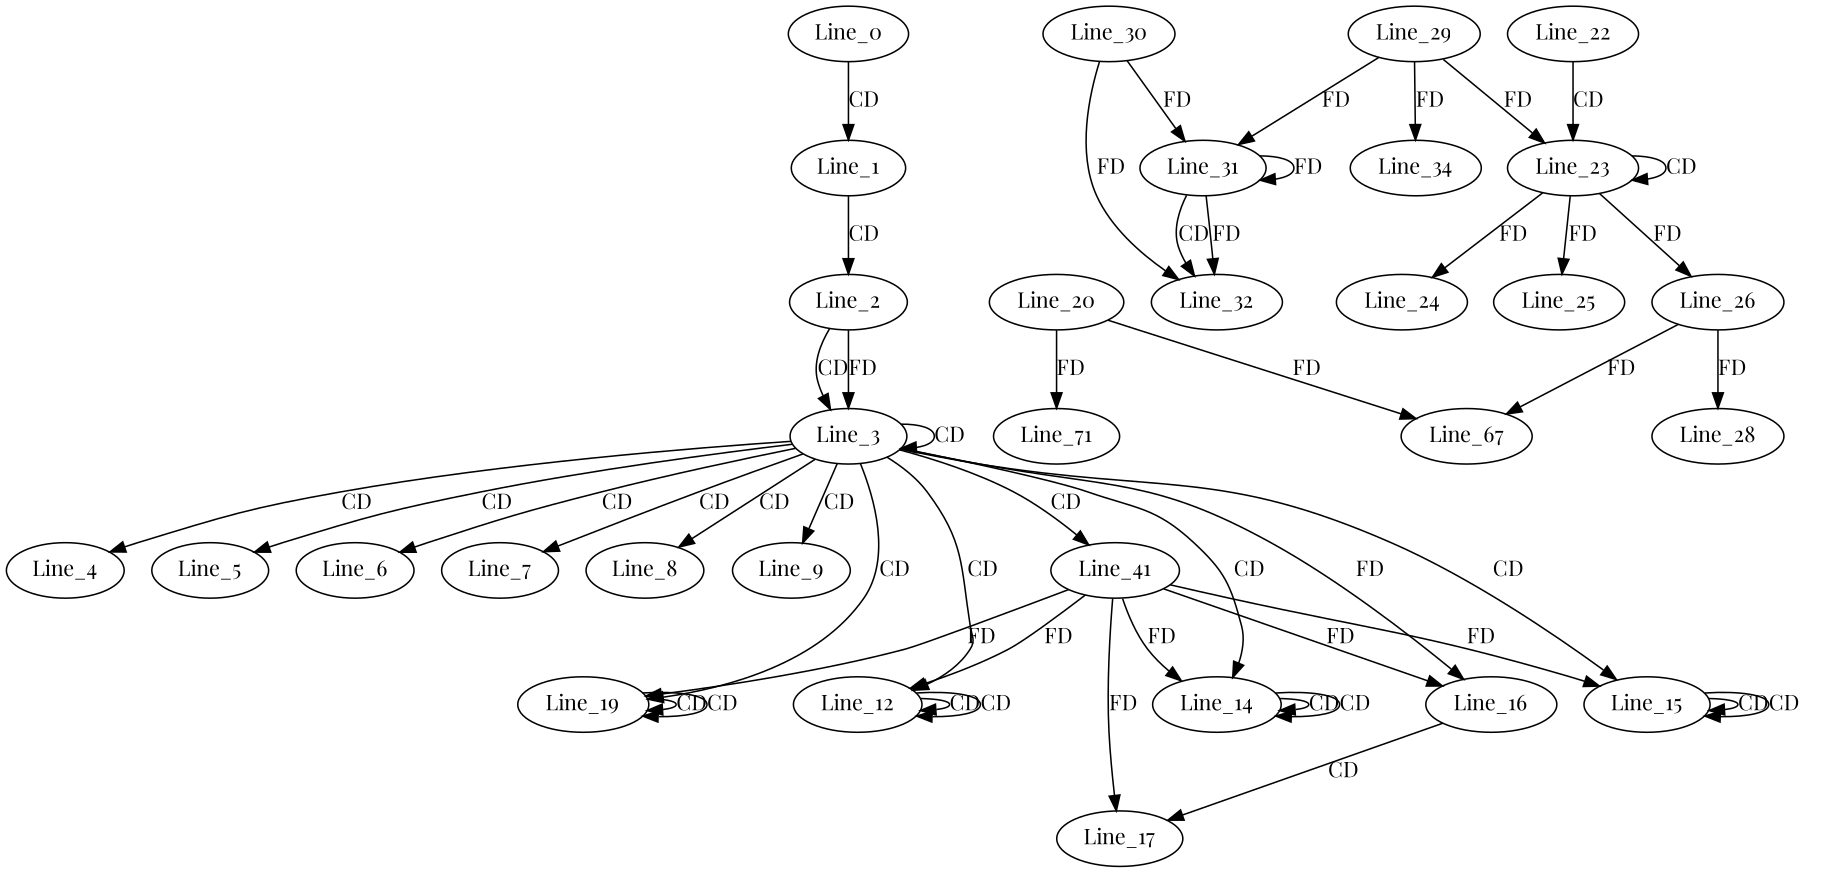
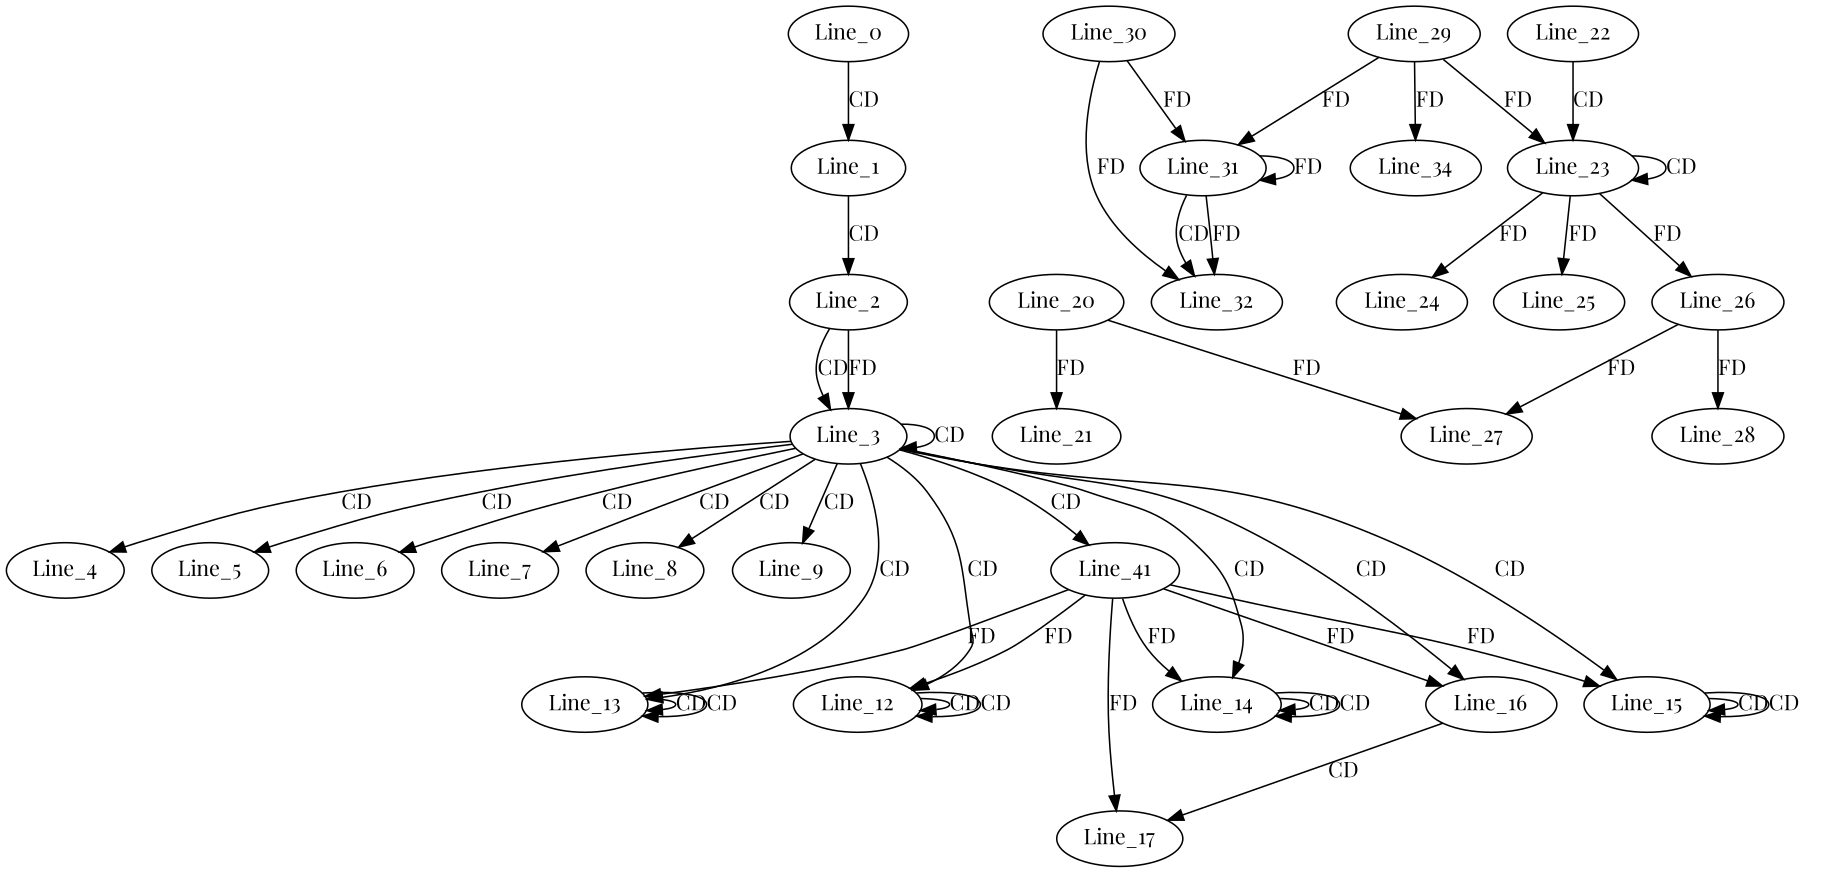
node "Line_71": label "Line_71" -> "Line_21"
node "Line_67": label "Line_67" -> "Line_27"
edge "Line_3" -> "Line_16": label "FD" -> "CD"
node "Line_19": label "Line_19" -> "Line_13"
